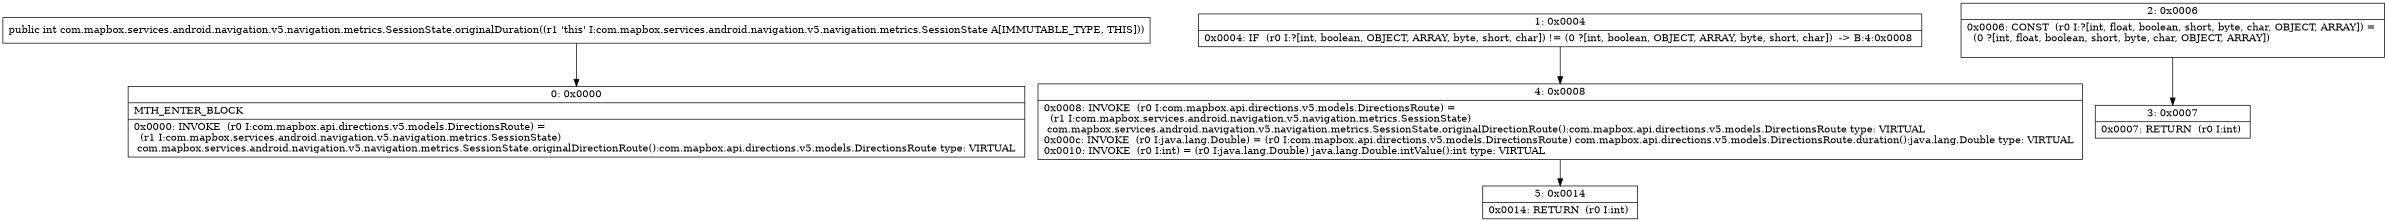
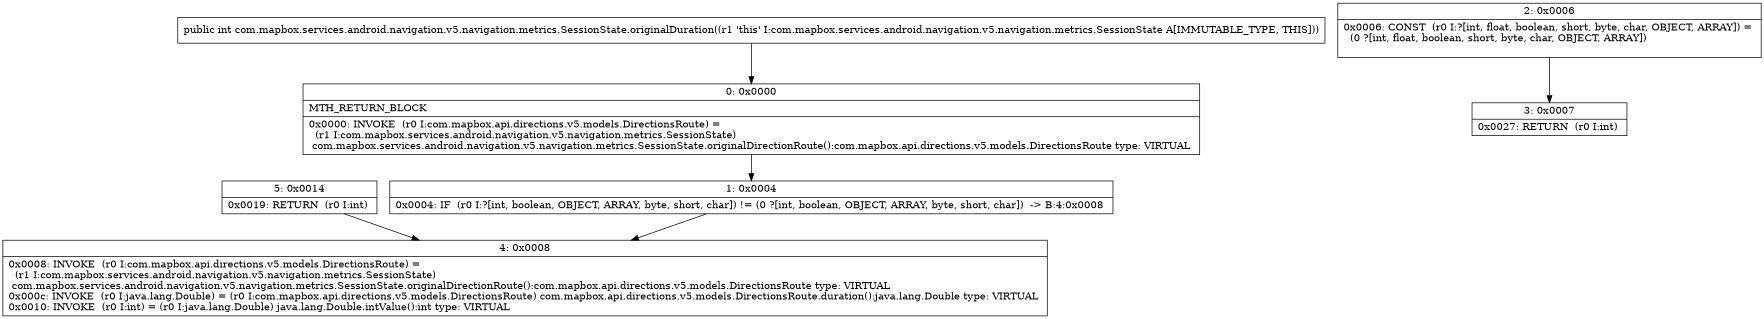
node "0: 0x0000": text "MTH_ENTER_BLOCK" -> "MTH_RETURN_BLOCK"
node "3: 0x0007": text "0x0007: RETURN  (r0 I:int)" -> "0x0027: RETURN  (r0 I:int)"
edge "0: 0x0000" -> "1: 0x0004": added
edge "4: 0x0008" -> "5: 0x0014": reversed
node "5: 0x0014": text "0x0014: RETURN  (r0 I:int)" -> "0x0019: RETURN  (r0 I:int)"
